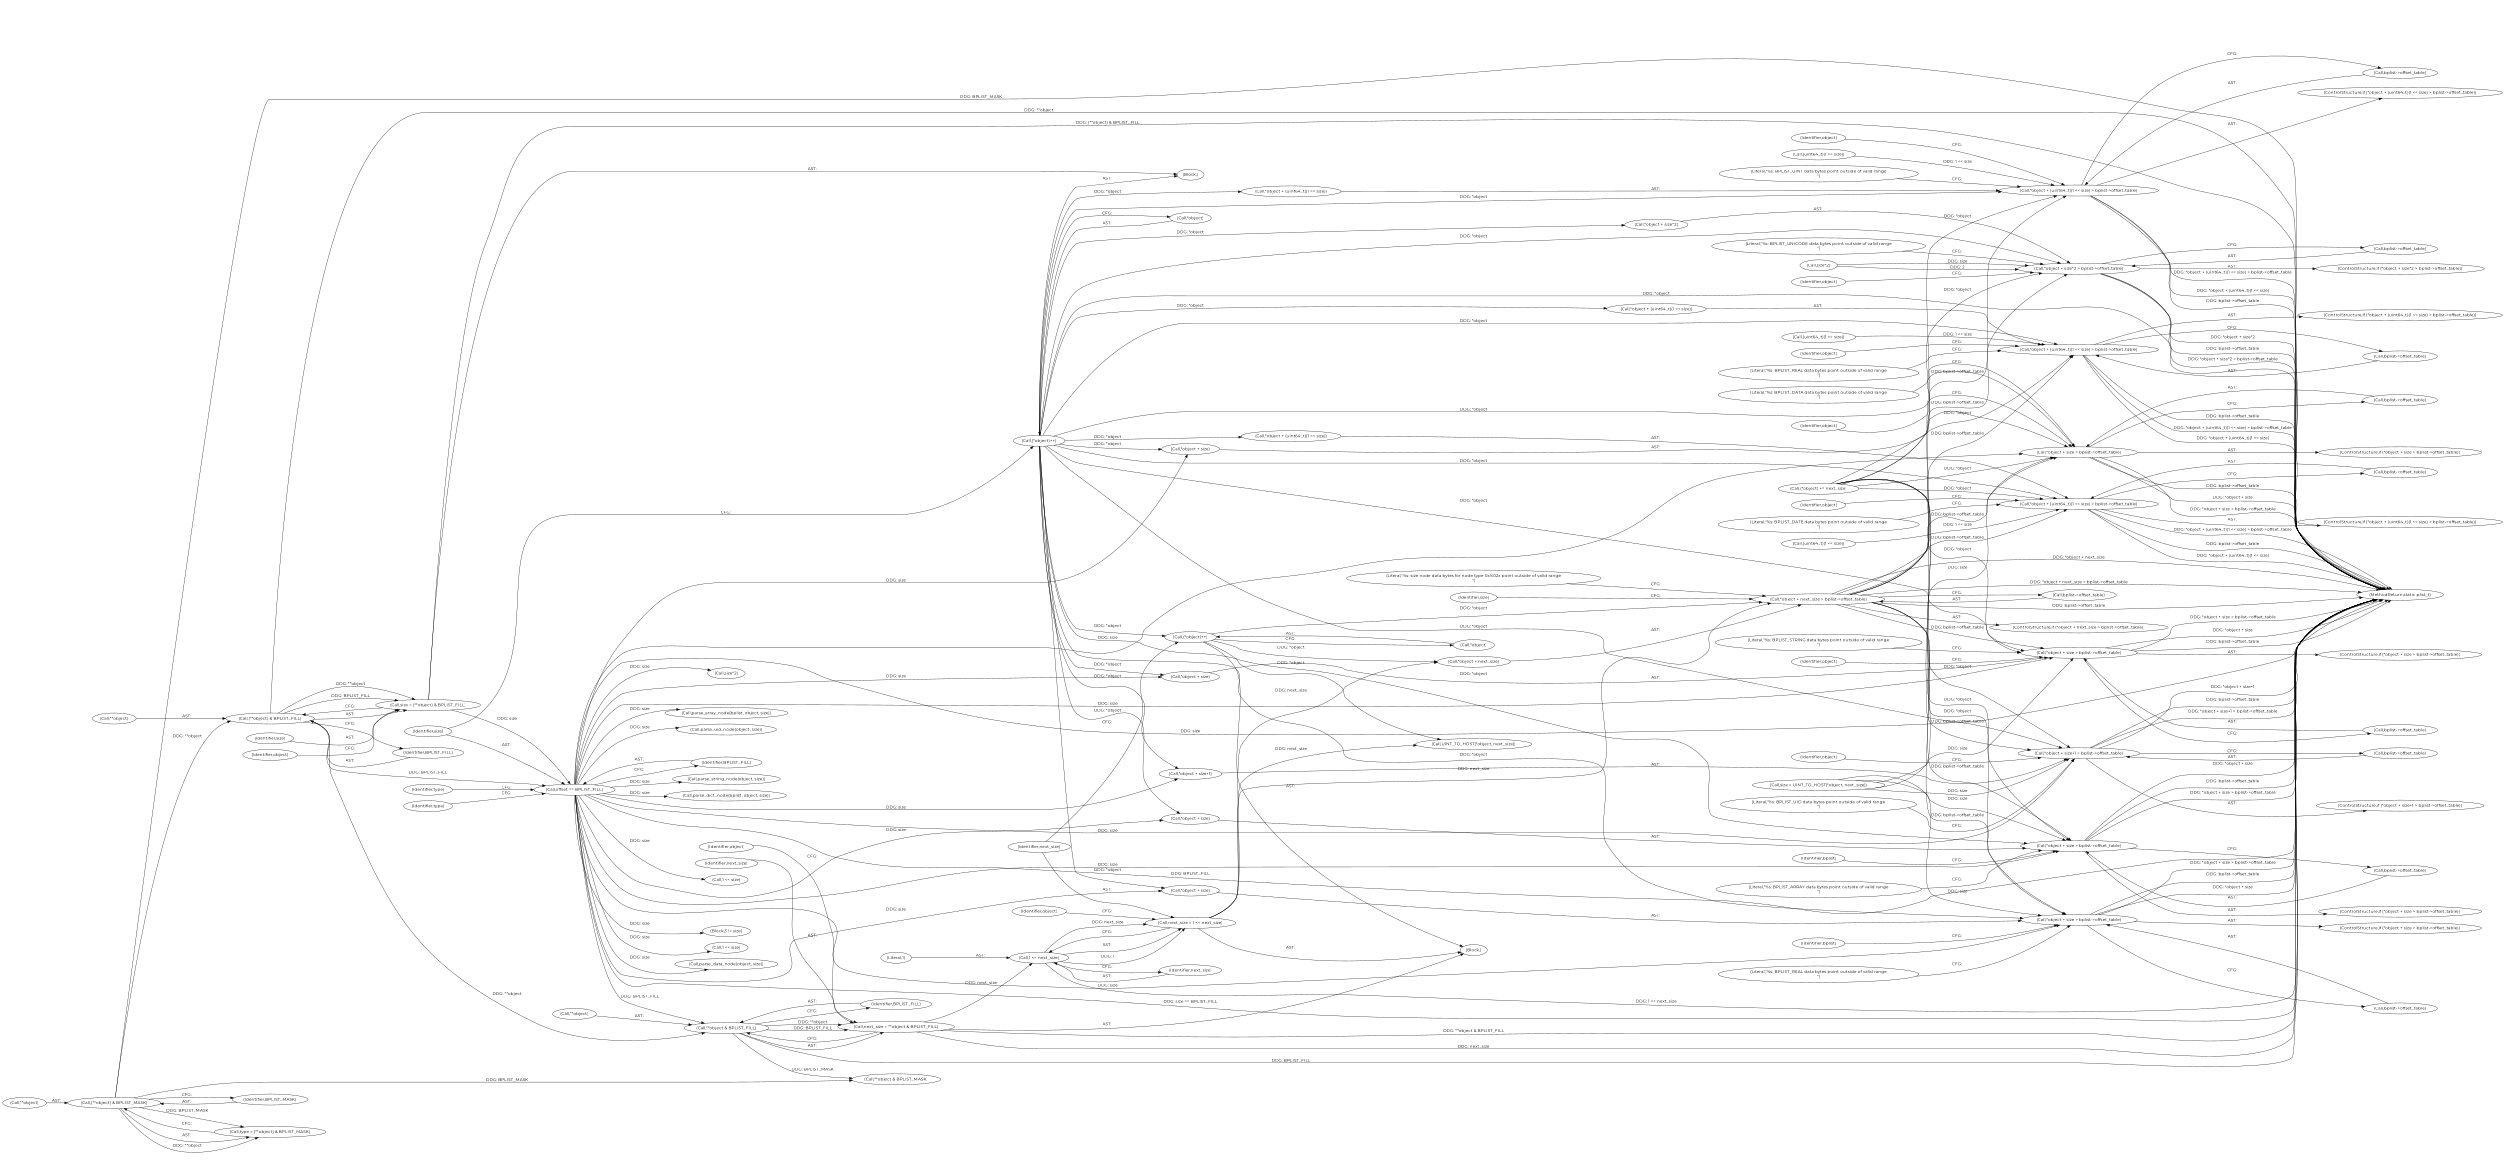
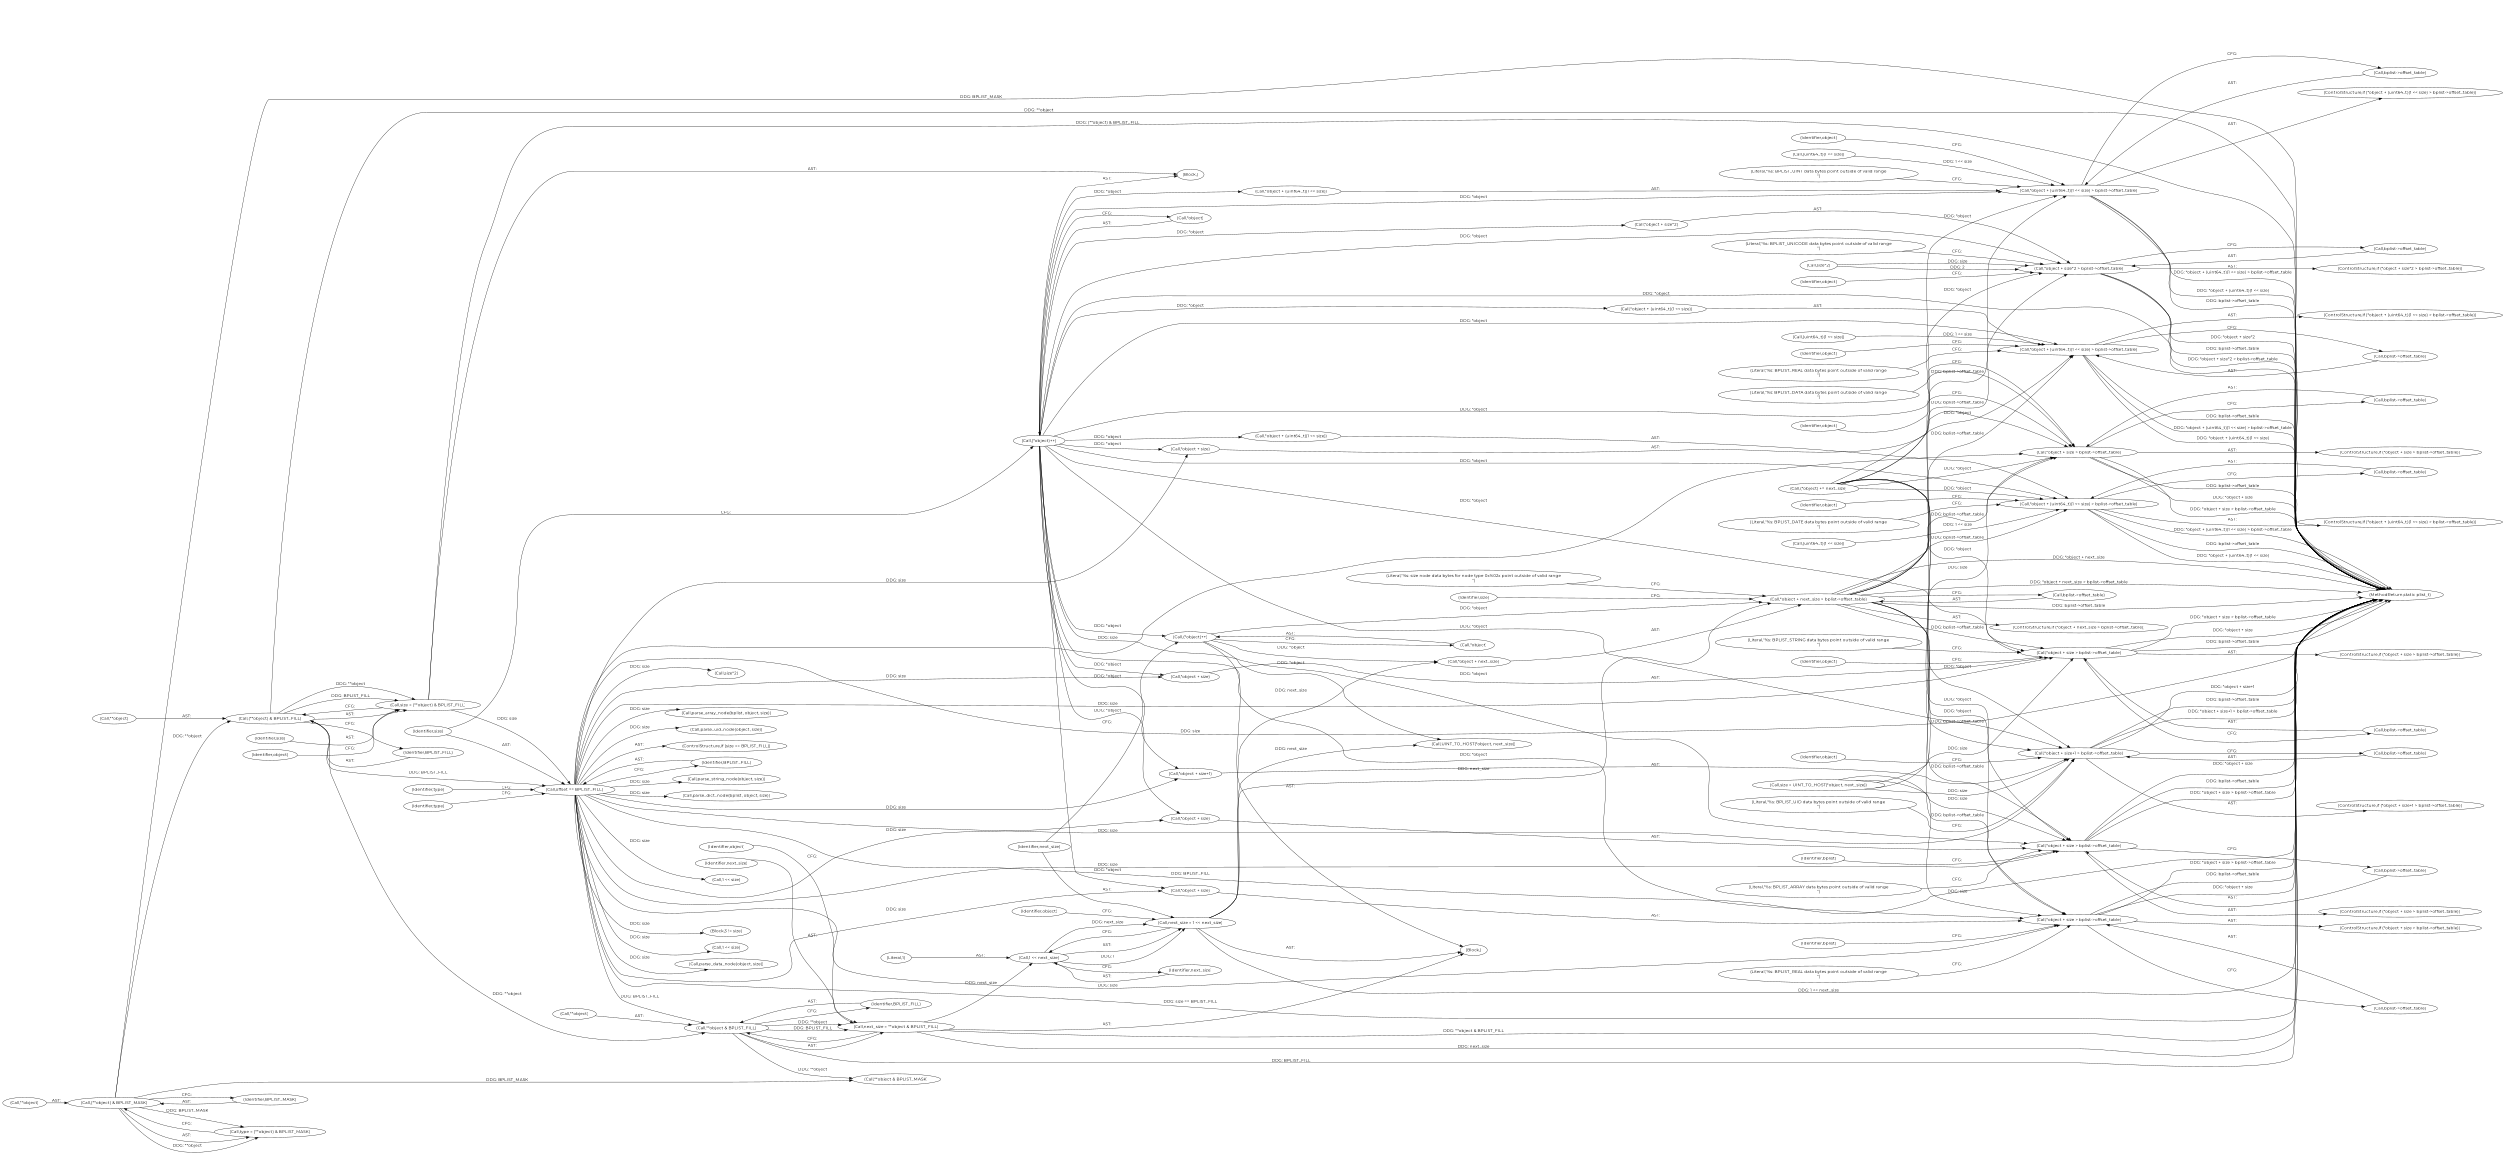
node "(ControlStructure,if (size == BPLIST_FILL))": added
edge "(Call,1 << next_size)" -> "(MethodReturn,static plist_t)": now "(Call,next_size = 1 << next_size)" -> "(MethodReturn,static plist_t)"
edge "(Call,**object & BPLIST_FILL)" -> "(Call,**object & BPLIST_MASK)": label "DDG: BPLIST_MASK" -> "DDG: **object"
